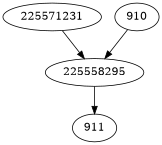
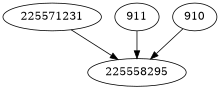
edge "225558295" -> "911": reversed
